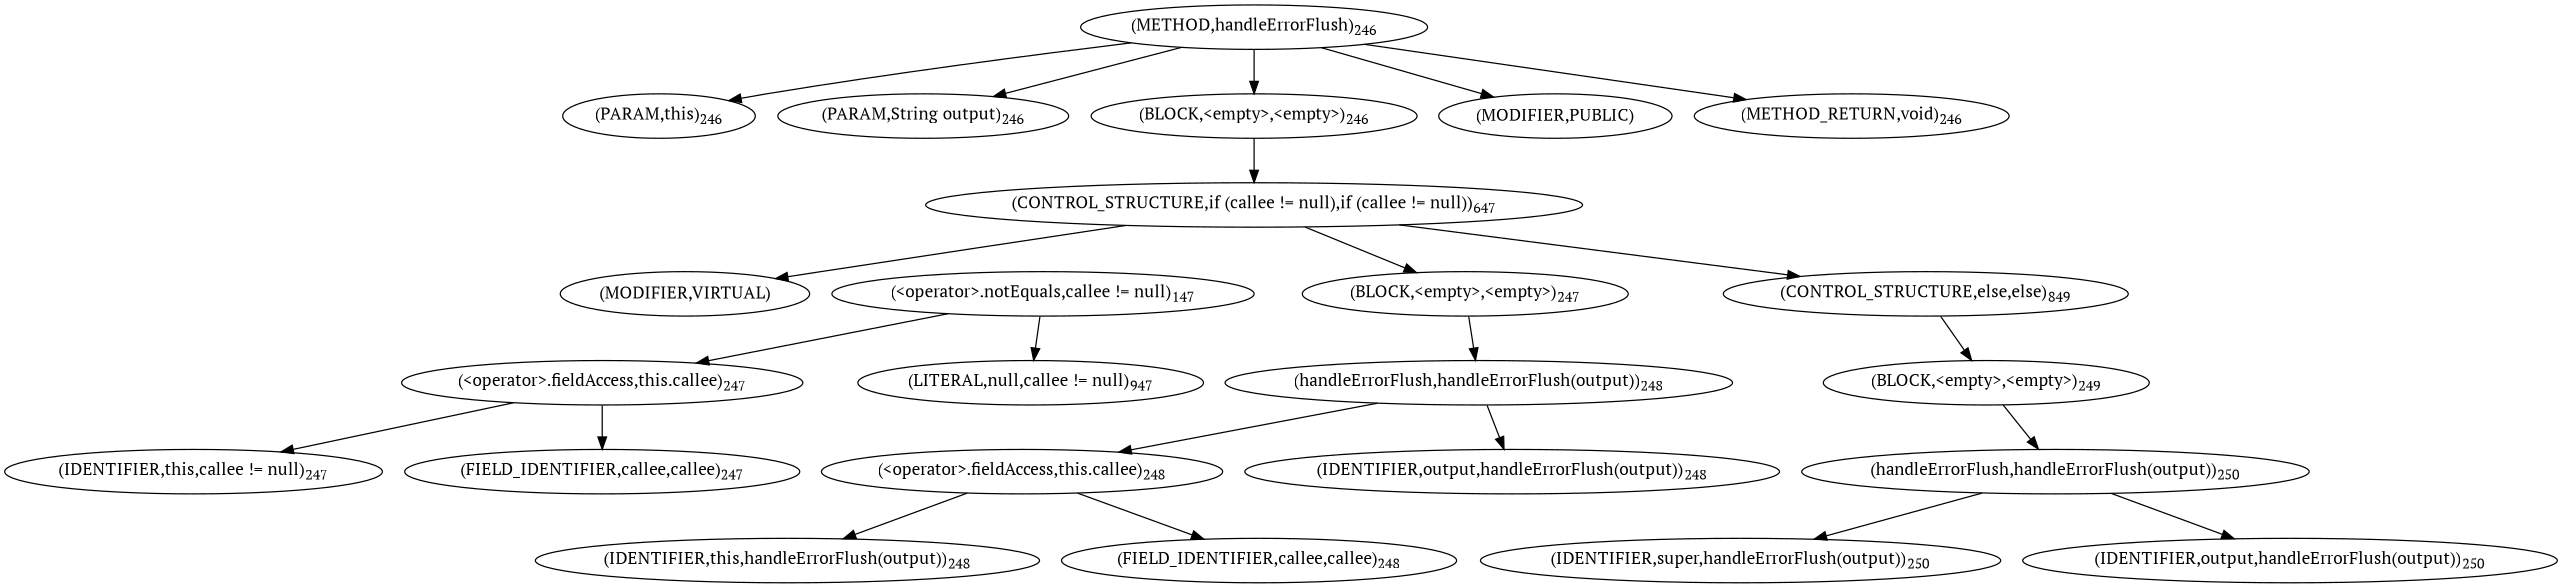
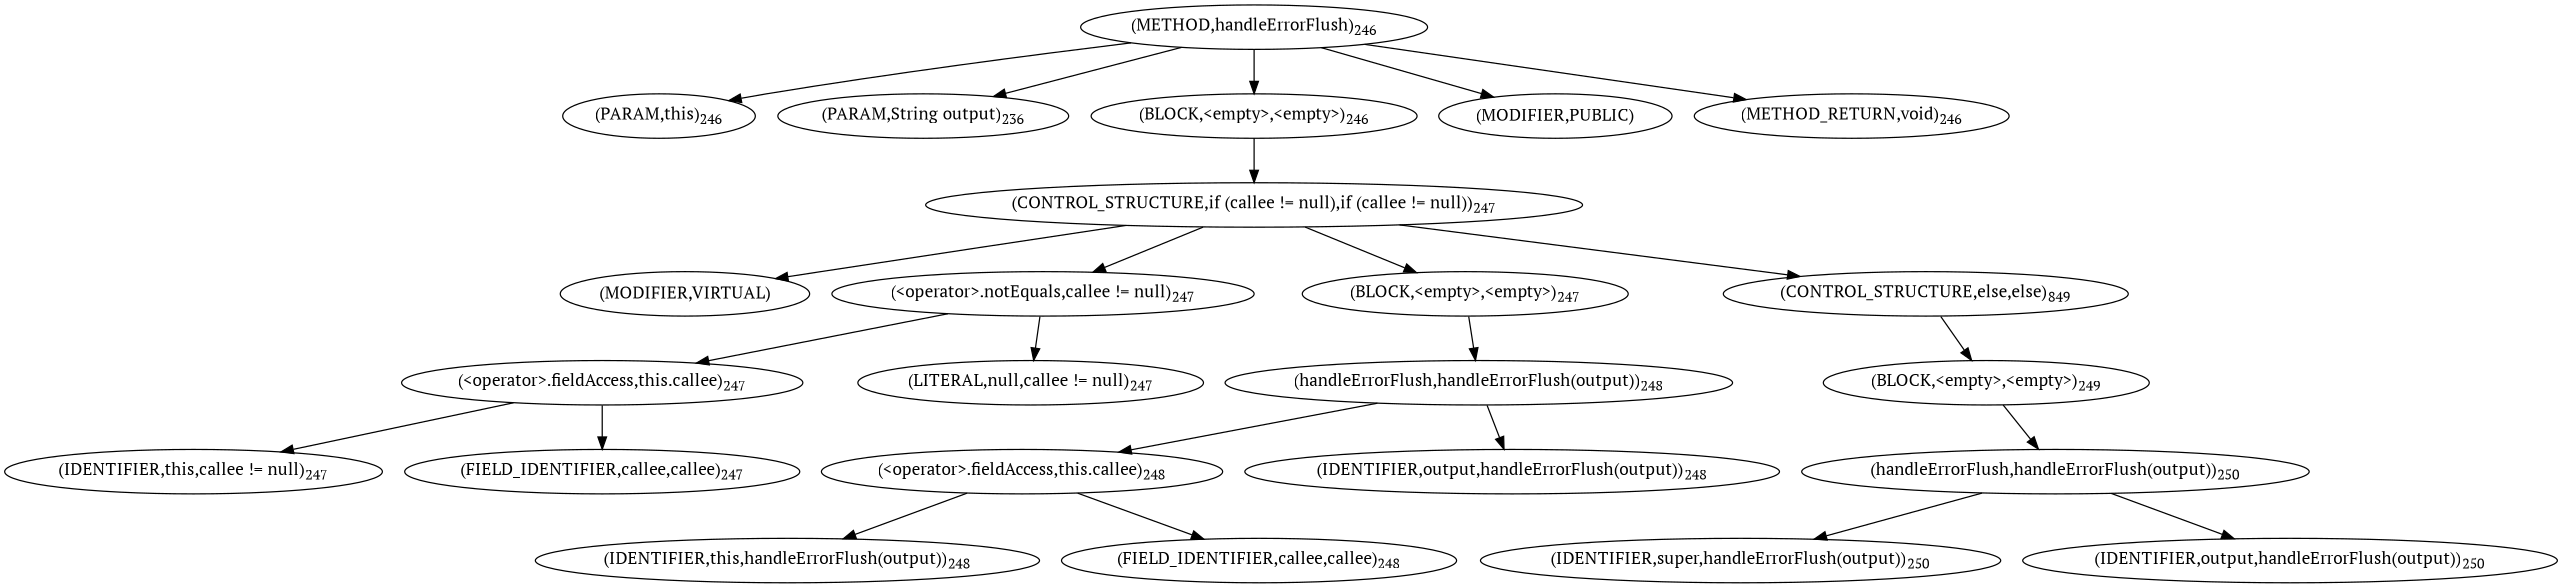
node "(PARAM,String output)": text "246" -> "236"
node "(CONTROL_STRUCTURE,if (callee != null),if (callee != null))": text "647" -> "247"
edge "(CONTROL_STRUCTURE,if (callee != null),if (callee != null))" -> "(<operator>.notEquals,callee != null)": added
node "(<operator>.notEquals,callee != null)": text "147" -> "247"
node "(LITERAL,null,callee != null)": text "947" -> "247"
